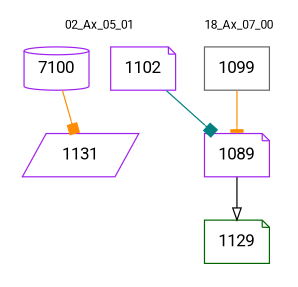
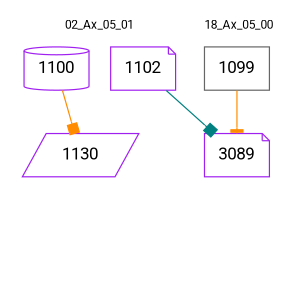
cluster "18_Ax_07_00": label "18_Ax_07_00" -> "18_Ax_05_00"
node "7100": label "7100" -> "1100"
node "1131": label "1131" -> "1130"
node "1089": label "1089" -> "3089"
node "1129": removed
